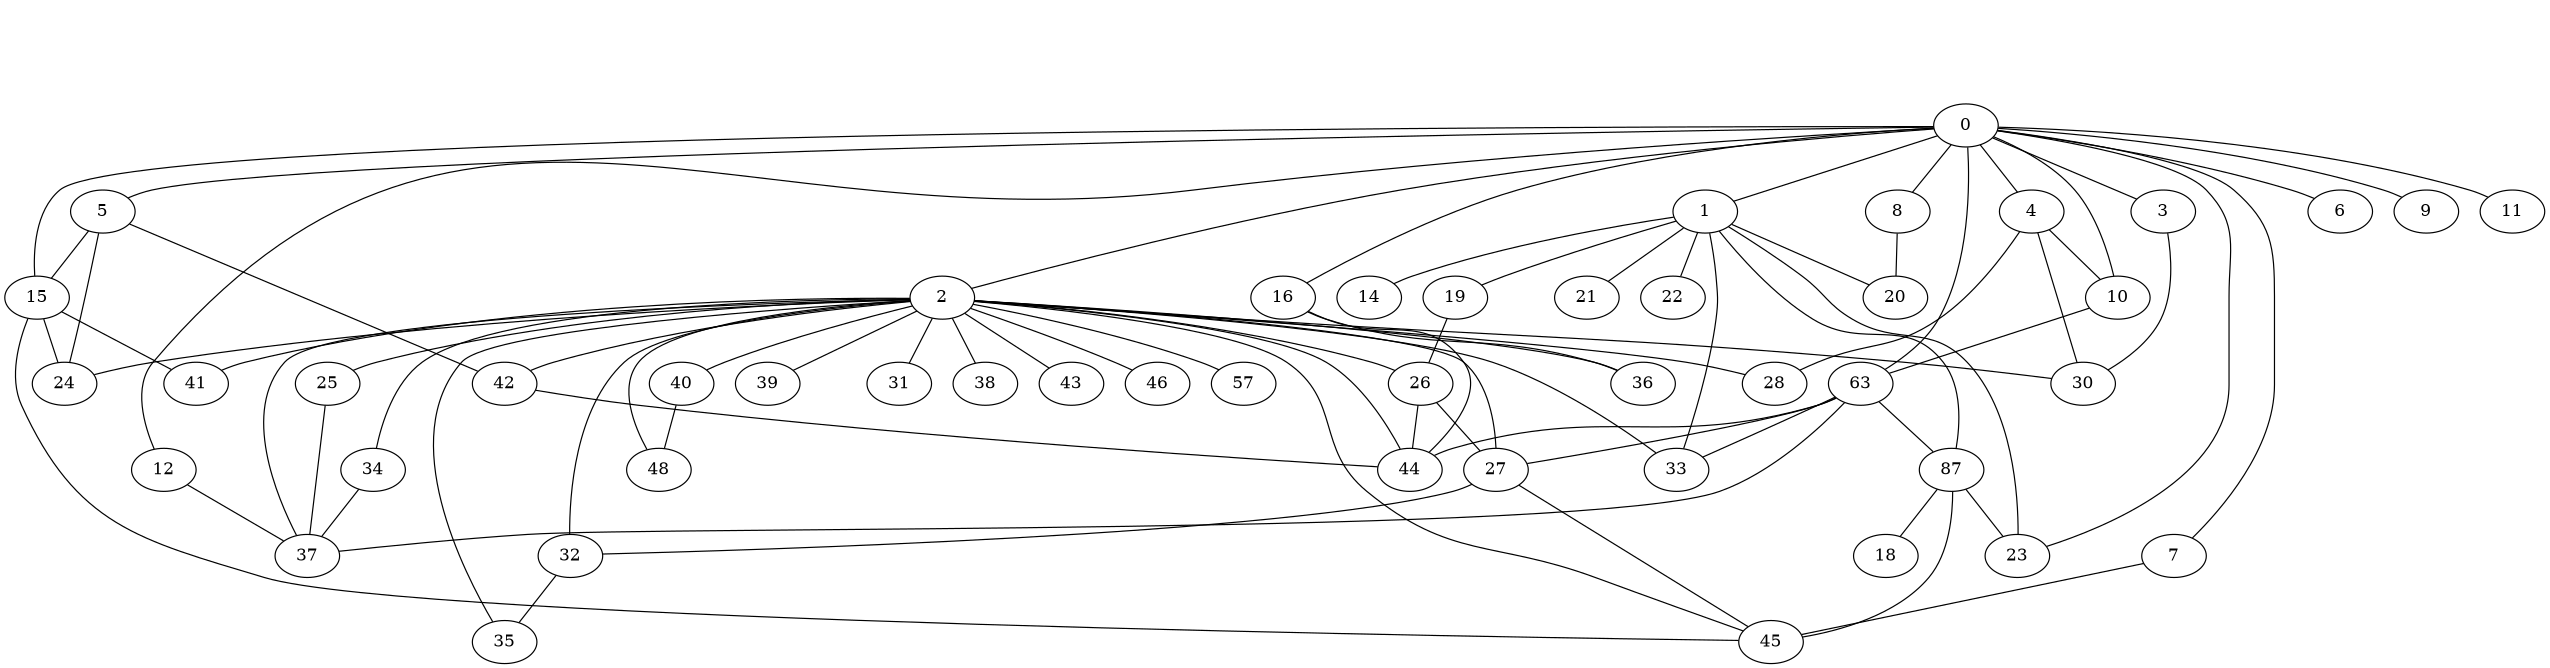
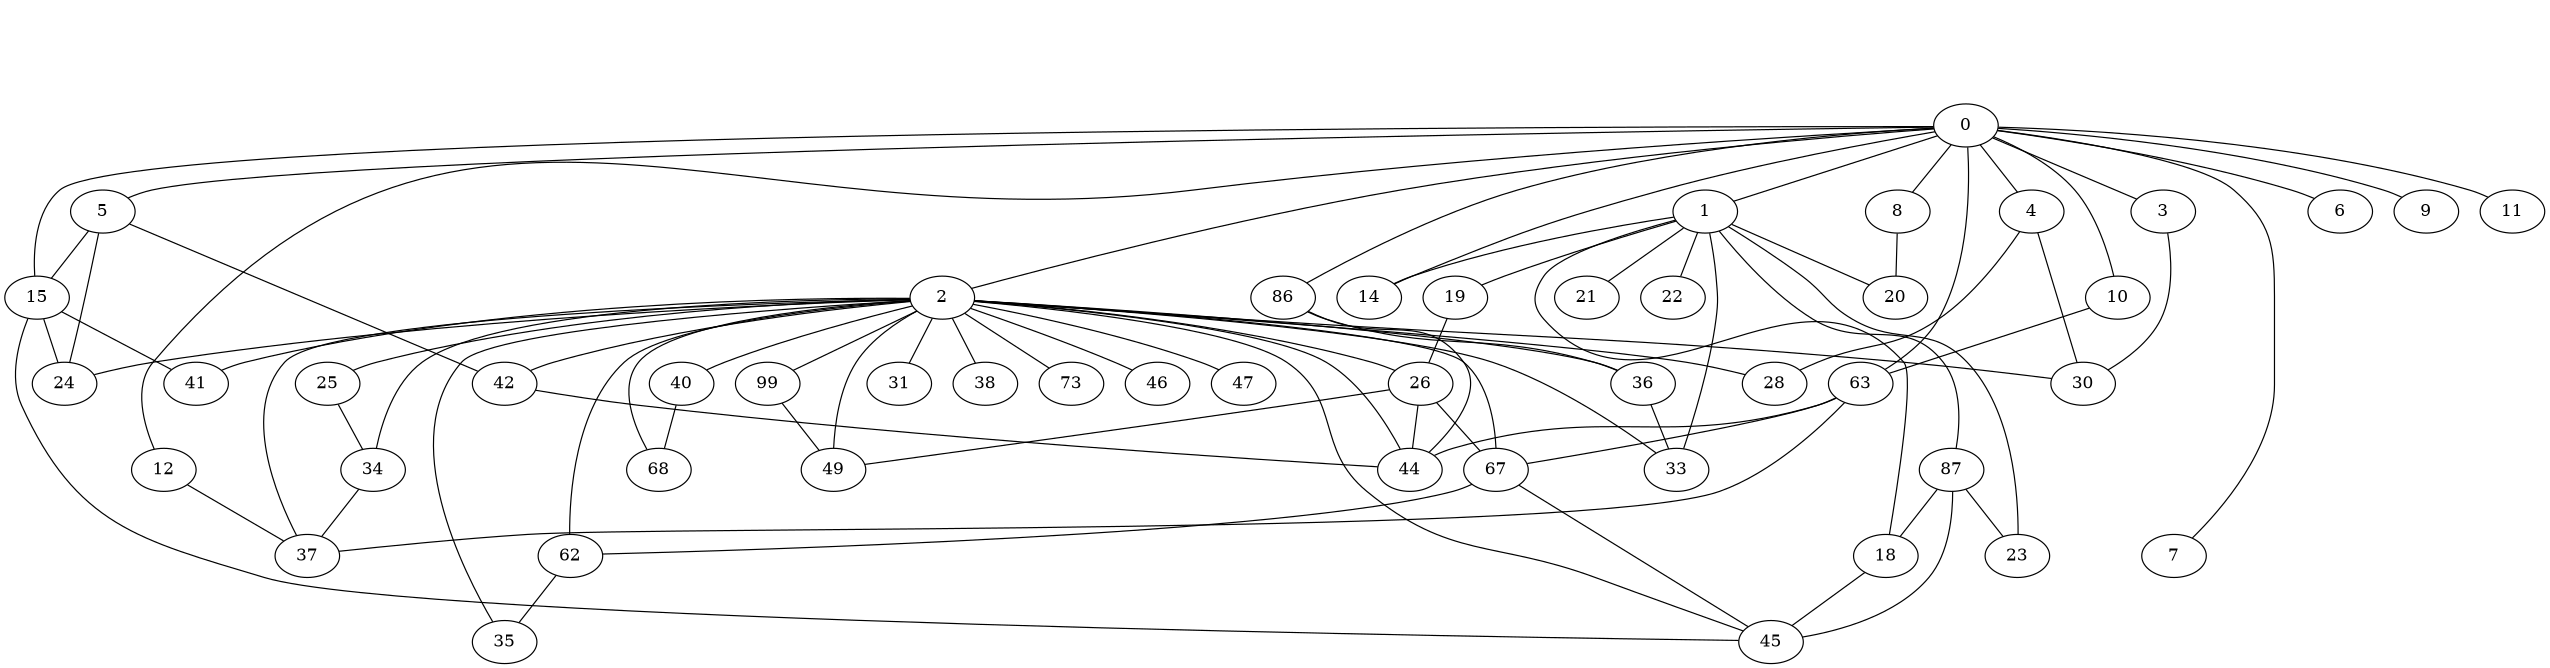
edge "4" -- "10": removed
node "16": label "16" -> "86"
edge "0" -- "23": now "0" -- "14"
edge "1" -- "18": added
node "39": label "39" -> "99"
node "43": label "43" -> "73"
node "57": label "57" -> "47"
edge "63" -- "33": now "36" -- "33"
edge "63" -- "87": removed
edge "25" -- "37": now "25" -- "34"
node "48": label "48" -> "68"
node "49": added
node "27": label "27" -> "67"
node "32": label "32" -> "62"
edge "7" -- "45": now "18" -- "45"
